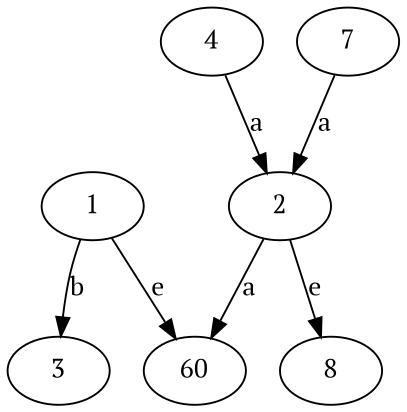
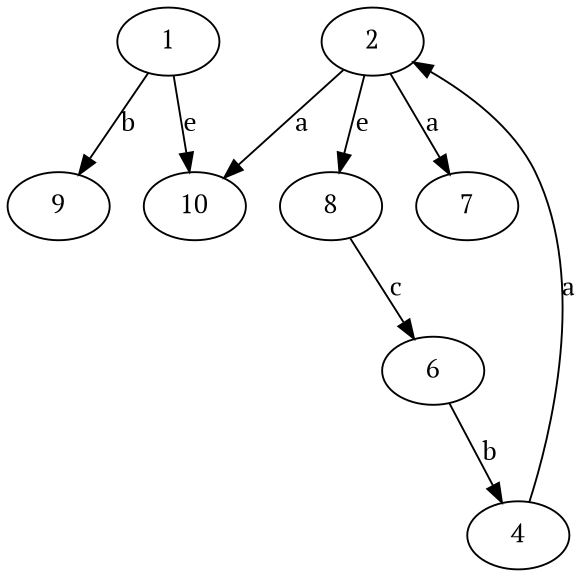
edge "7" -> "2": reversed
node "3": label "3" -> "9"
node "60": label "60" -> "10"
node "6": added
